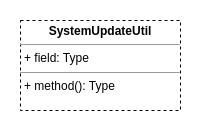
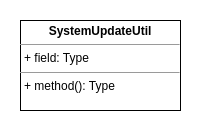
node "SystemUpdateUtil + field: Type + method(): Type": style dashed -> solid
